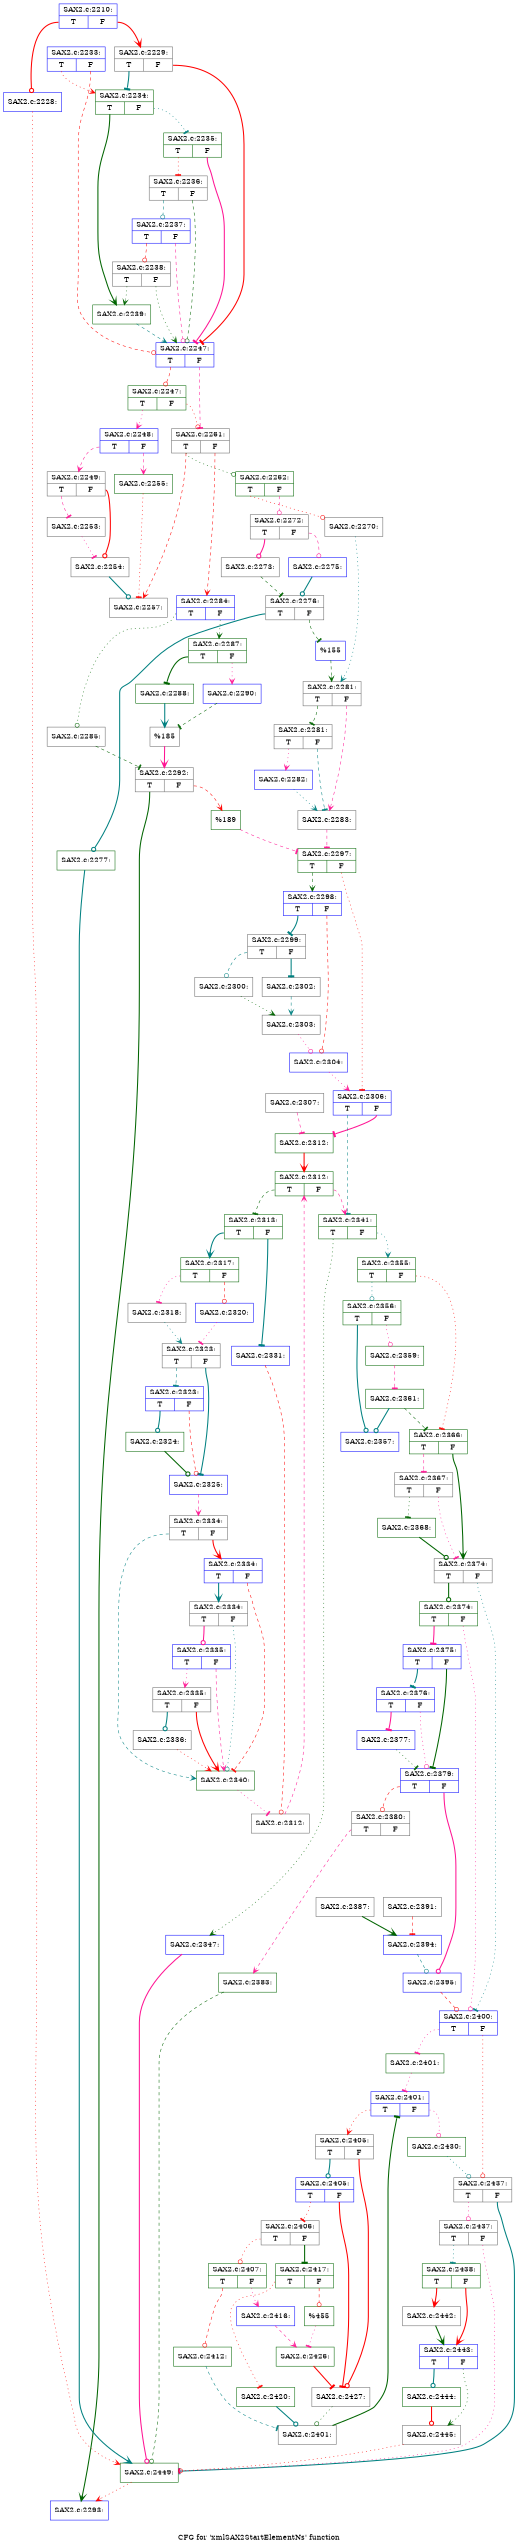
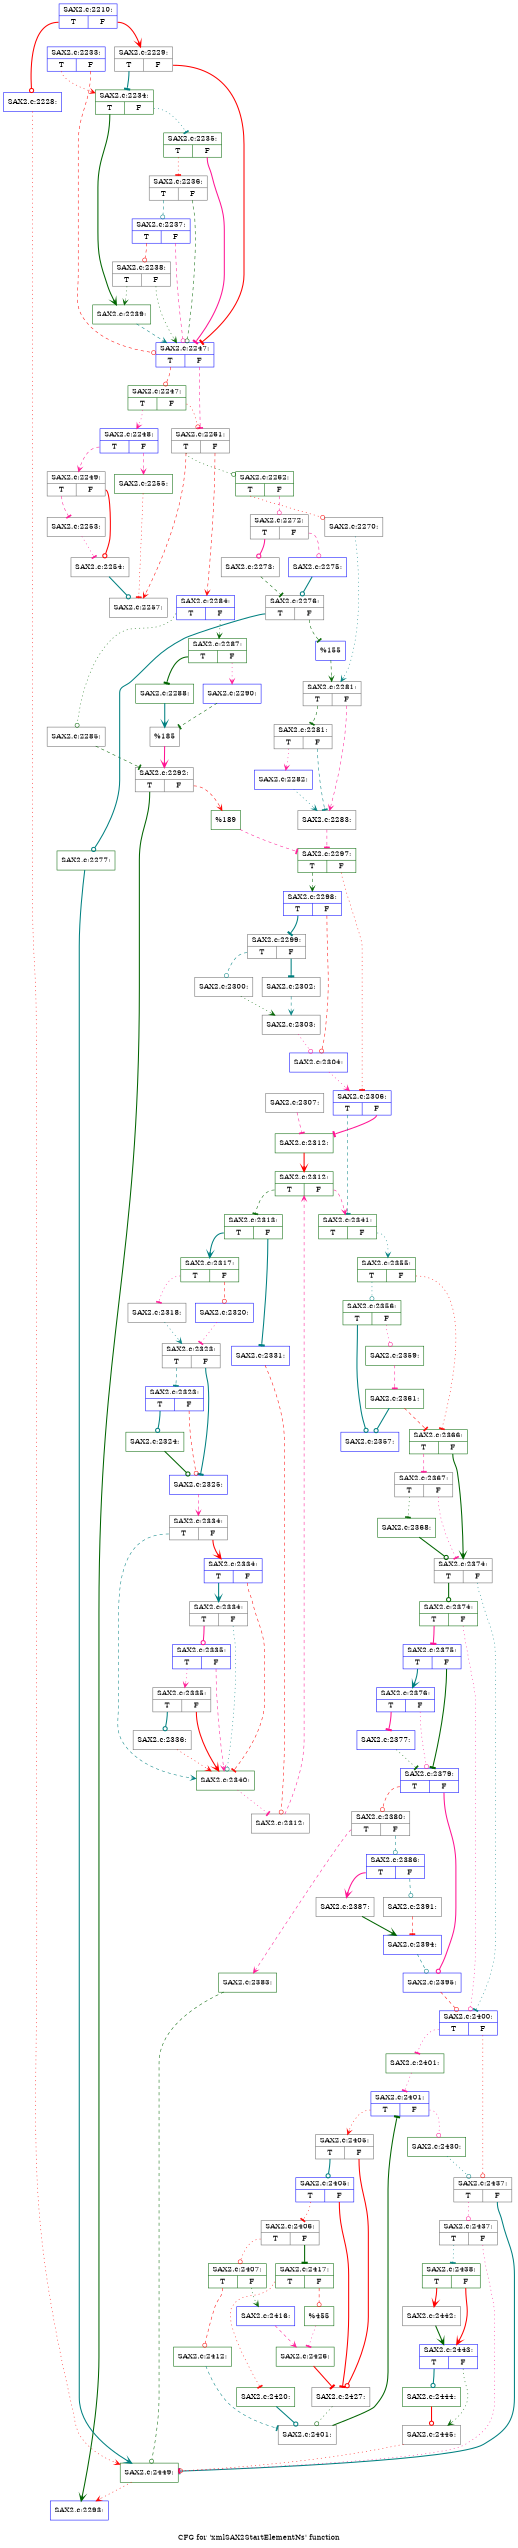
edge "SAX2.c:2361:" -> "SAX2.c:2366:": color darkgreen -> red
edge "SAX2.c:2375:" -> "SAX2.c:2376:": arrowhead tee -> vee
node "SAX2.c:2386:": added
node "SAX2.c:2347:": removed
edge "SAX2.c:2407:" -> "SAX2.c:2416:": color deeppink -> darkgreen
